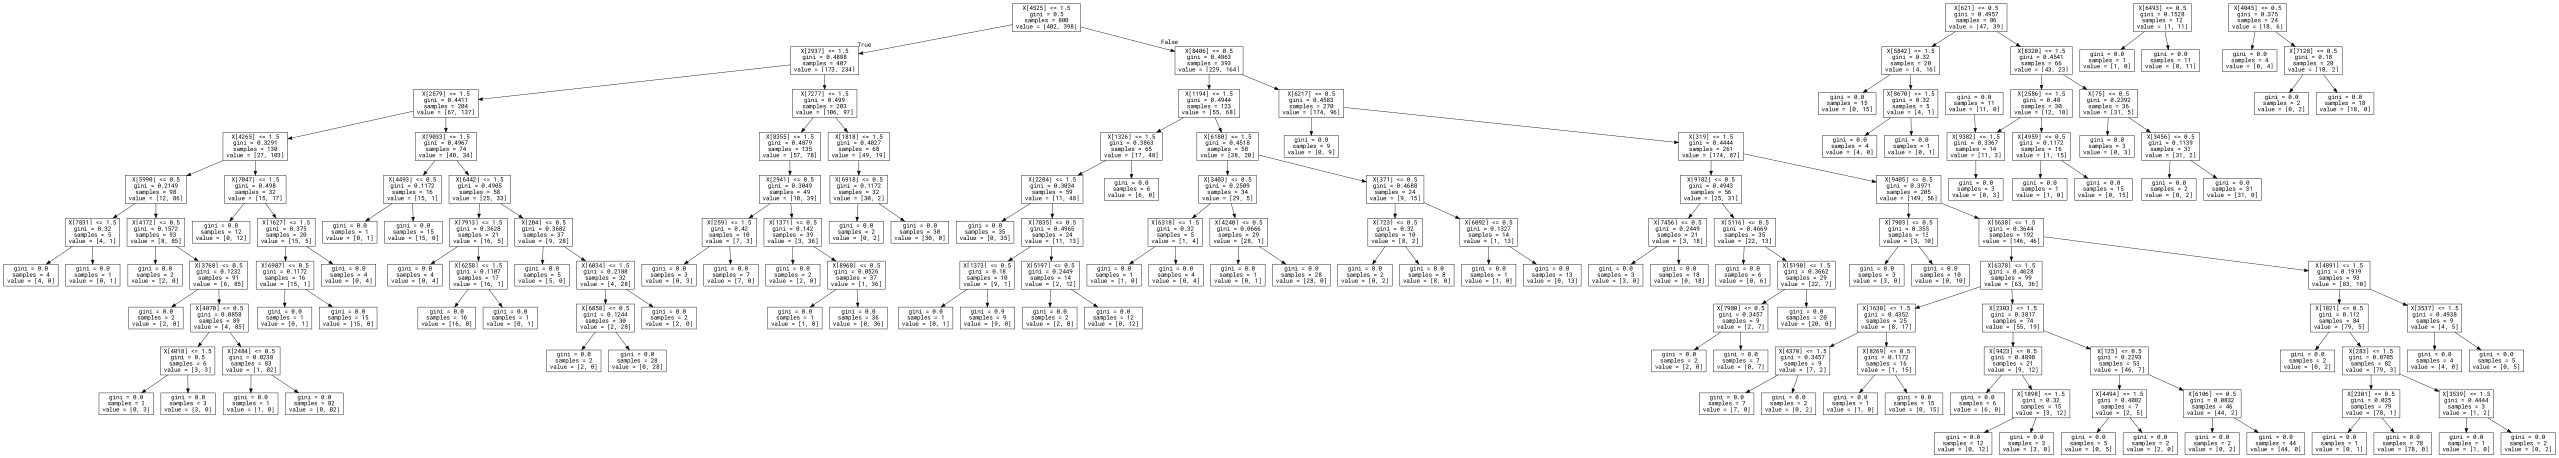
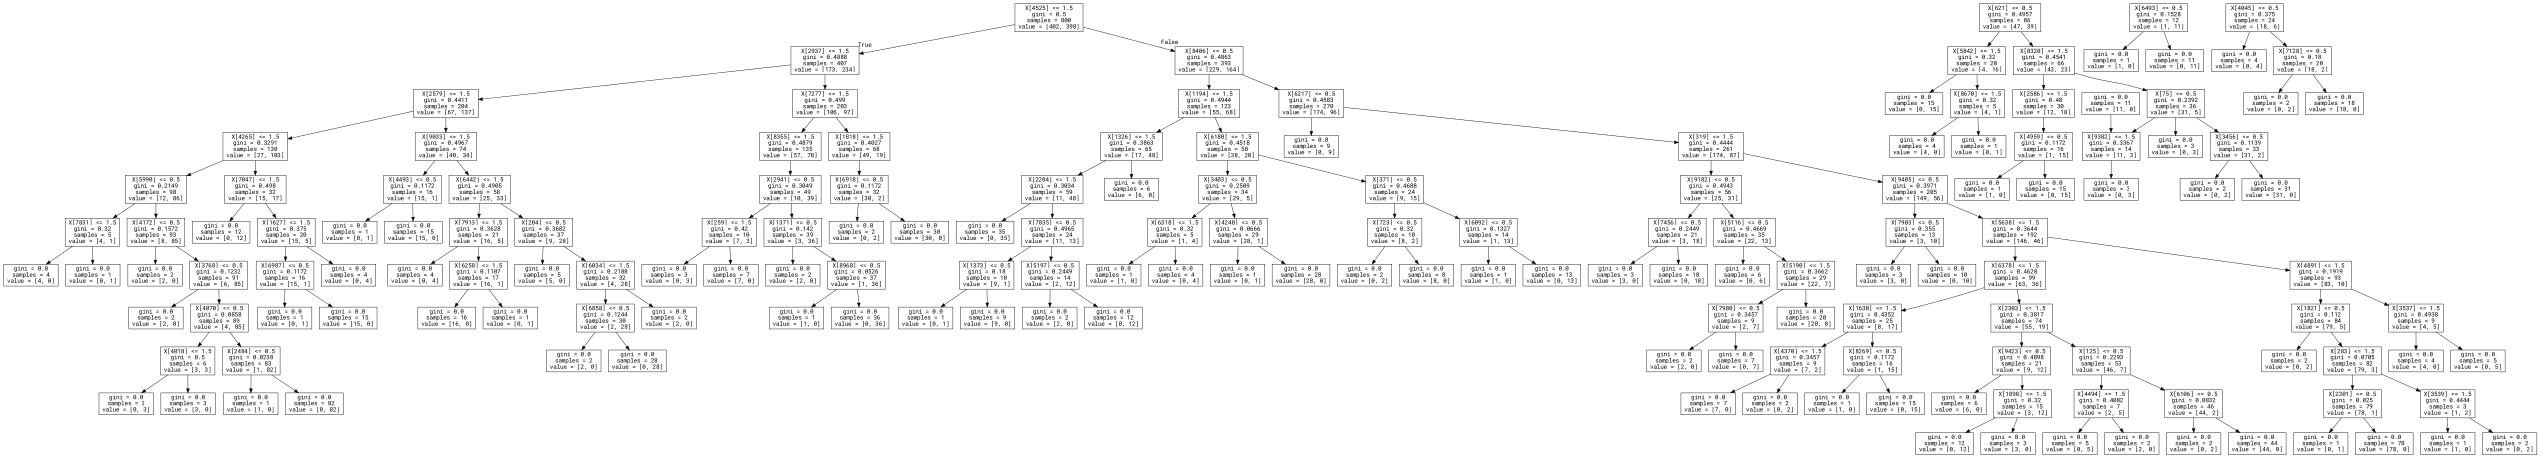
edge "X[2586] <= 1.5 gini = 0.48 samples = 30 value = [12, 18]" -> "X[9382] <= 1.5 gini = 0.3367 samples = 14 value = [11, 3]": now "X[75] <= 0.5 gini = 0.2392 samples = 36 value = [31, 5]" -> "X[9382] <= 1.5 gini = 0.3367 samples = 14 value = [11, 3]"
node "gini = 0.9 samples = 9 value = [9, 0]": label "gini = 0.9 samples = 9 value = [9, 0]" -> "gini = 0.0 samples = 9 value = [9, 0]"
